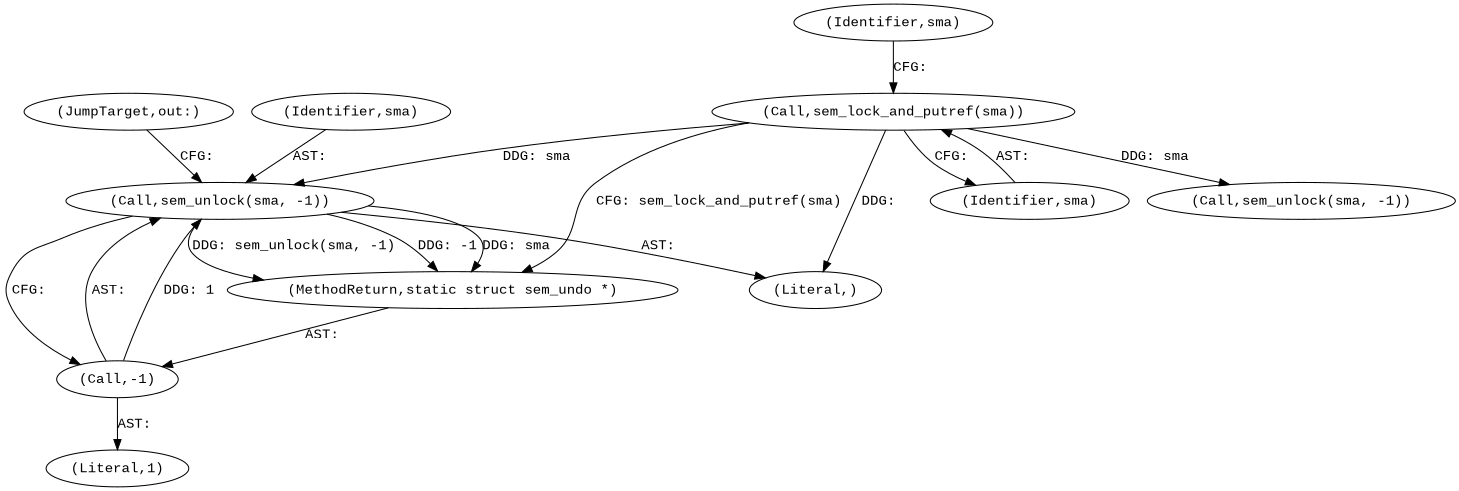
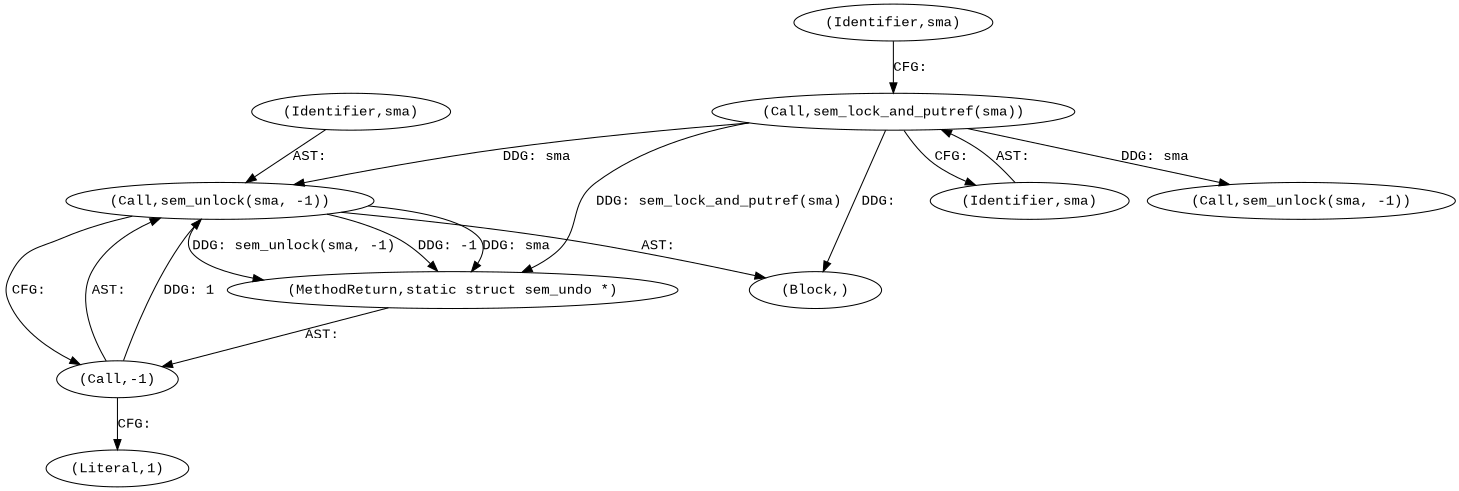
node "(JumpTarget,out:)": removed
edge "(Call,sem_lock_and_putref(sma))" -> "(MethodReturn,static struct sem_undo *)": label "CFG: sem_lock_and_putref(sma)" -> "DDG: sem_lock_and_putref(sma)"
node "(Literal,)": label "(Literal,)" -> "(Block,)"
edge "(Call,-1)" -> "(Literal,1)": label "AST: " -> "CFG: "
